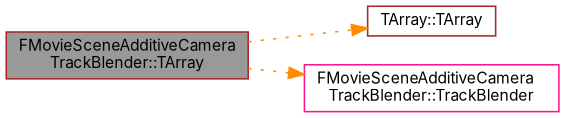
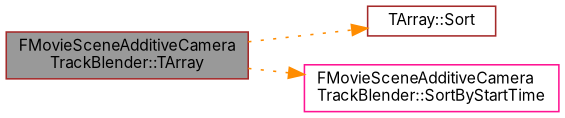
node "TArray::TArray": label "TArray::TArray" -> "TArray::Sort"
node "FMovieSceneAdditiveCamera TrackBlender::TrackBlender": label "FMovieSceneAdditiveCamera TrackBlender::TrackBlender" -> "FMovieSceneAdditiveCamera TrackBlender::SortByStartTime"
